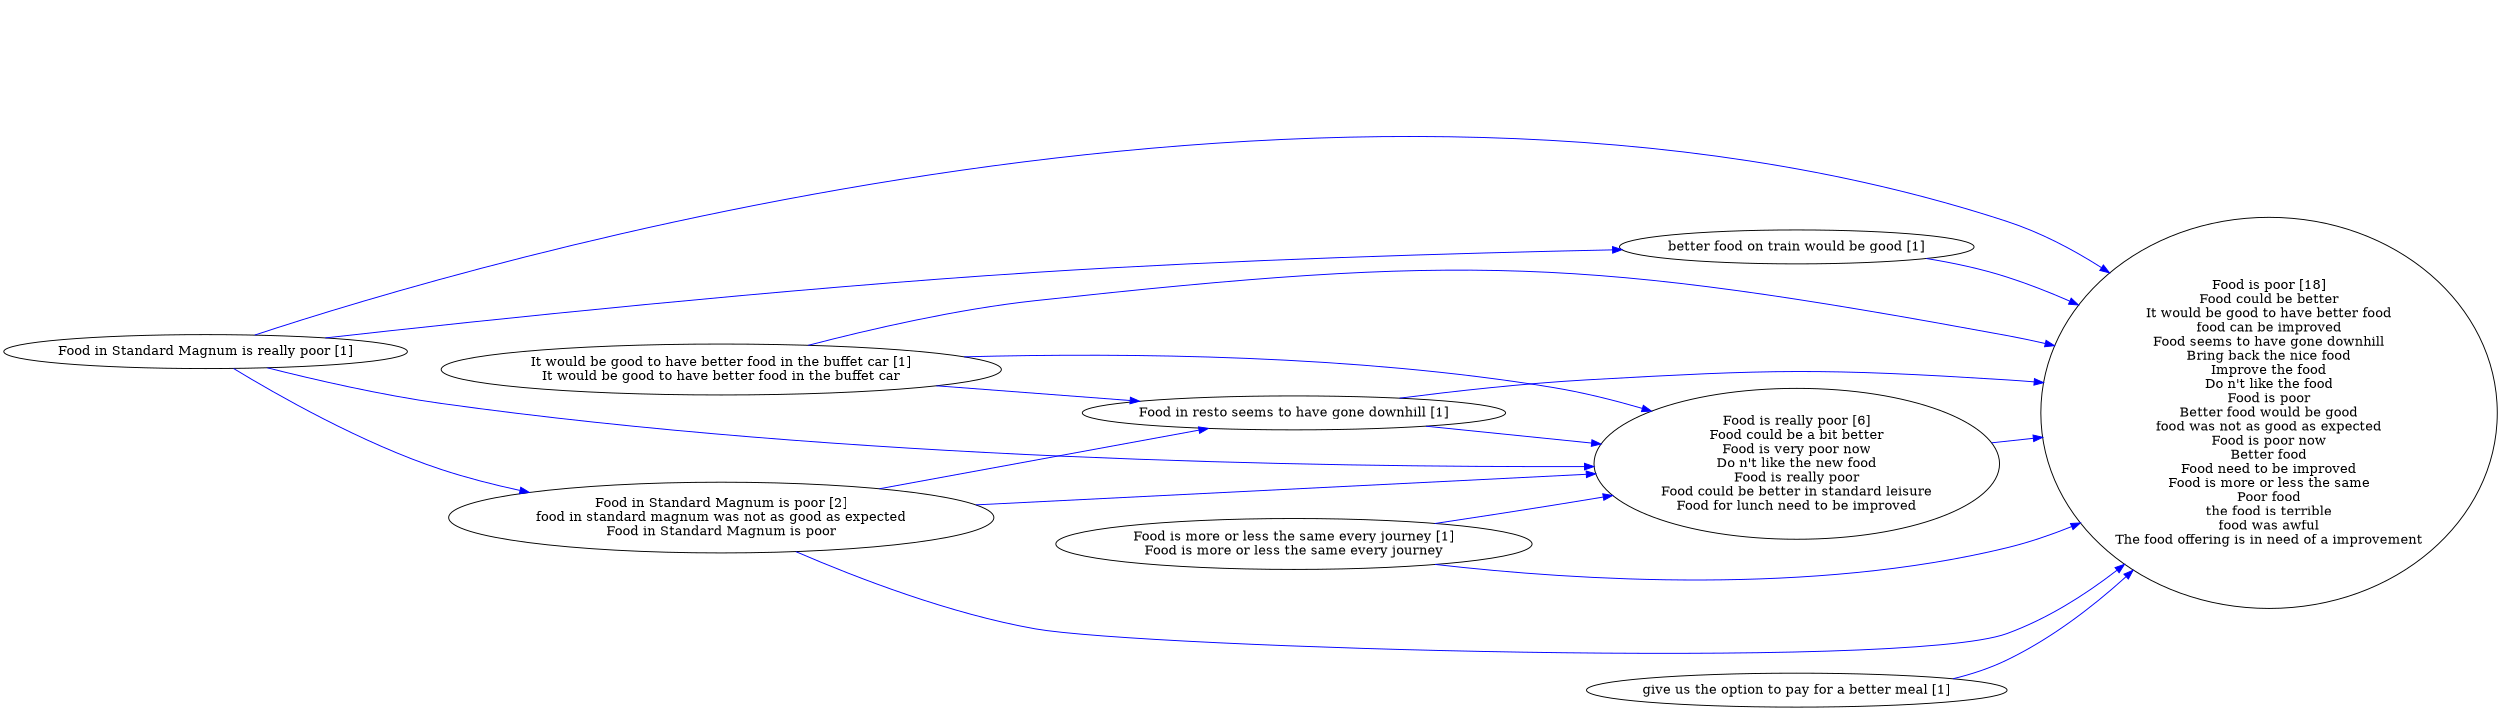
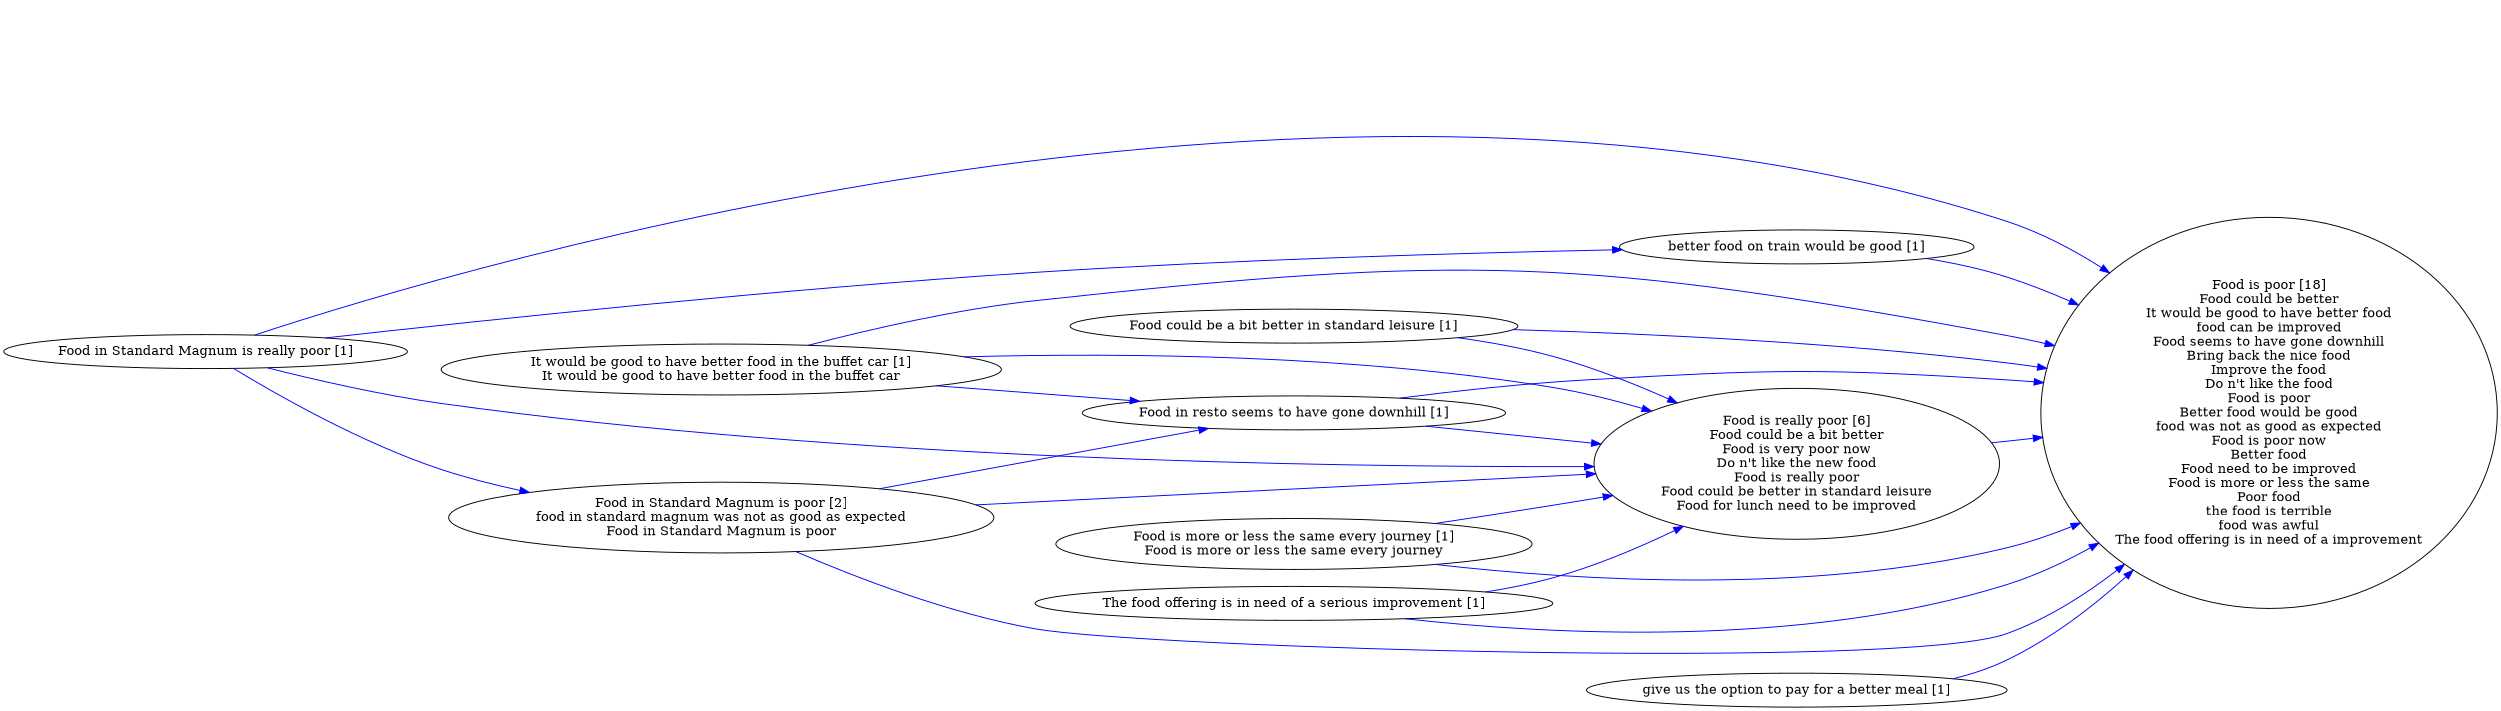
node "Food could be a bit better in standard leisure [1]": added
node "The food offering is in need of a serious improvement [1]": added
